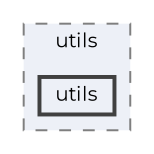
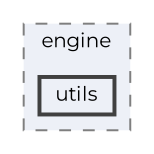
cluster "utils": label "utils" -> "engine"
